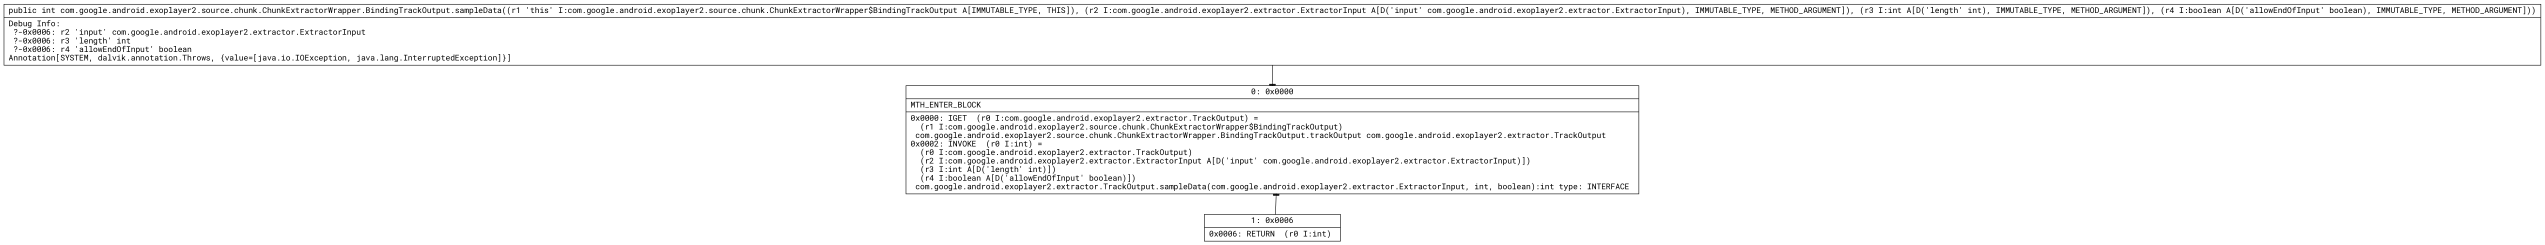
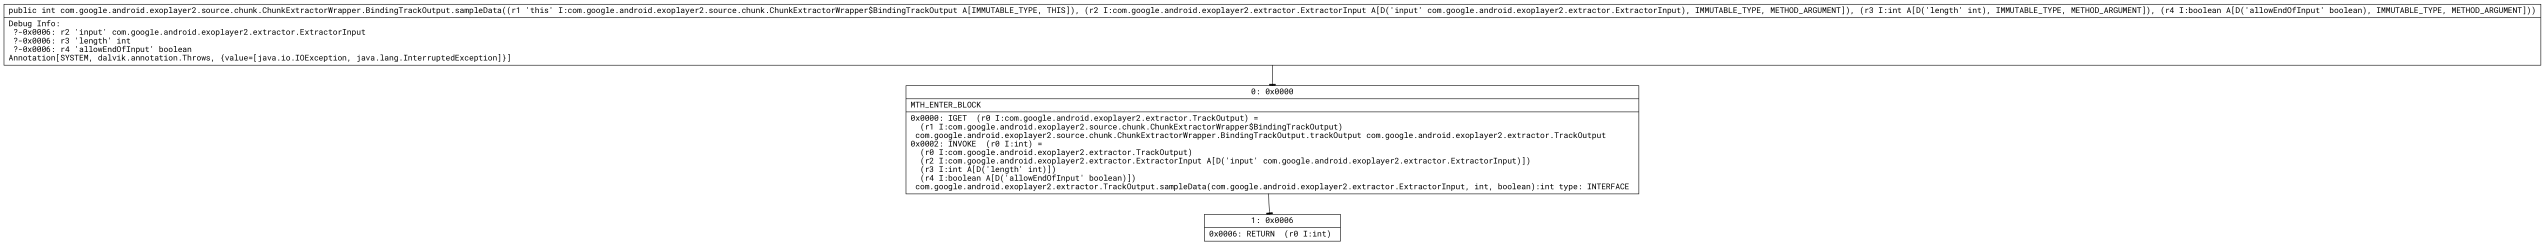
edge "1: 0x0006" -> "0: 0x0000": reversed
